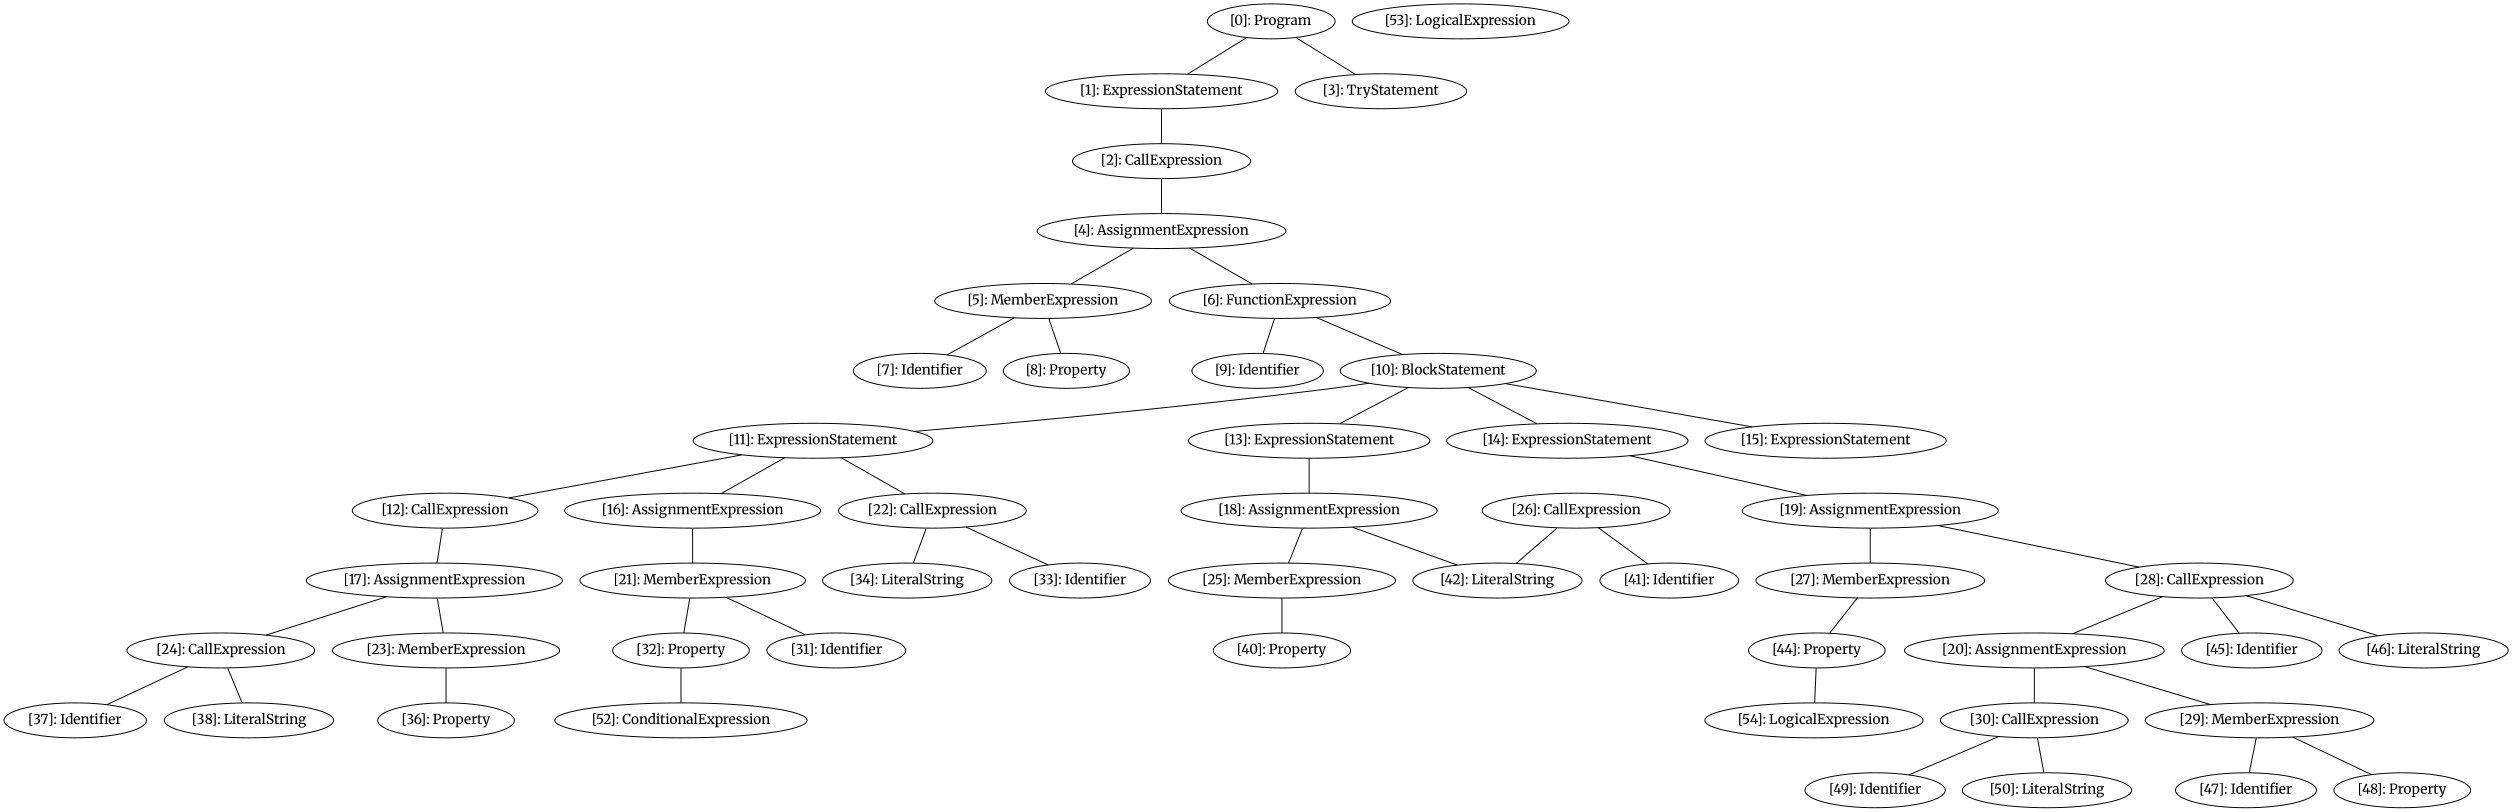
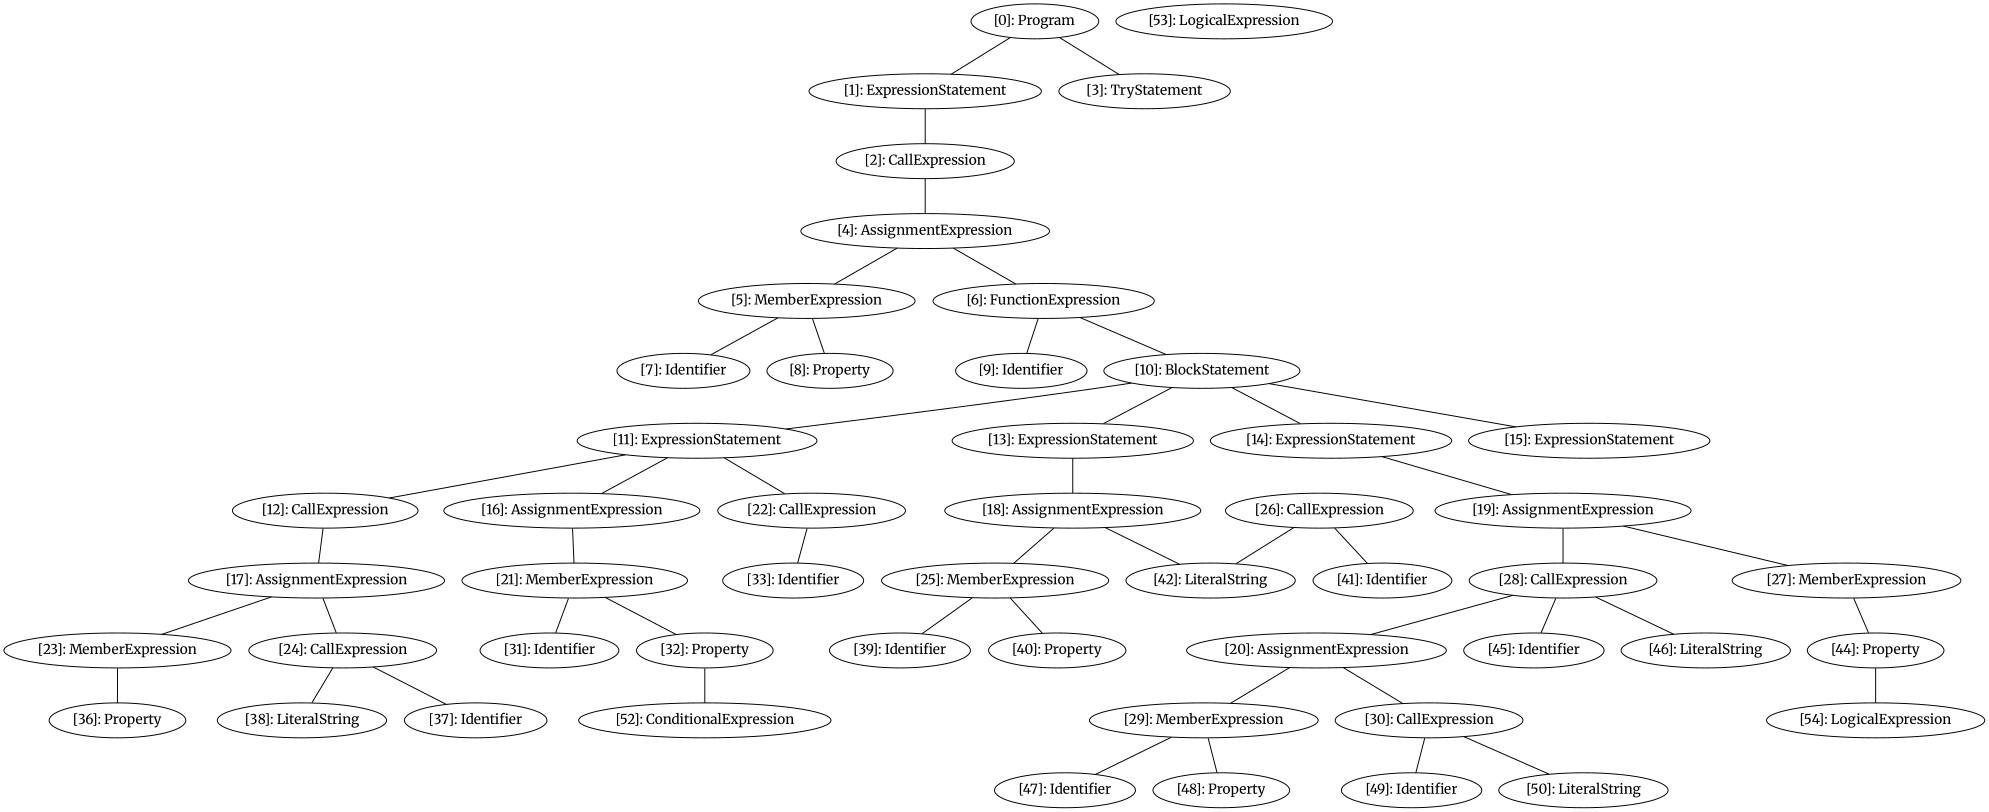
node "[34]: LiteralString": removed
node "[39]: Identifier": added
